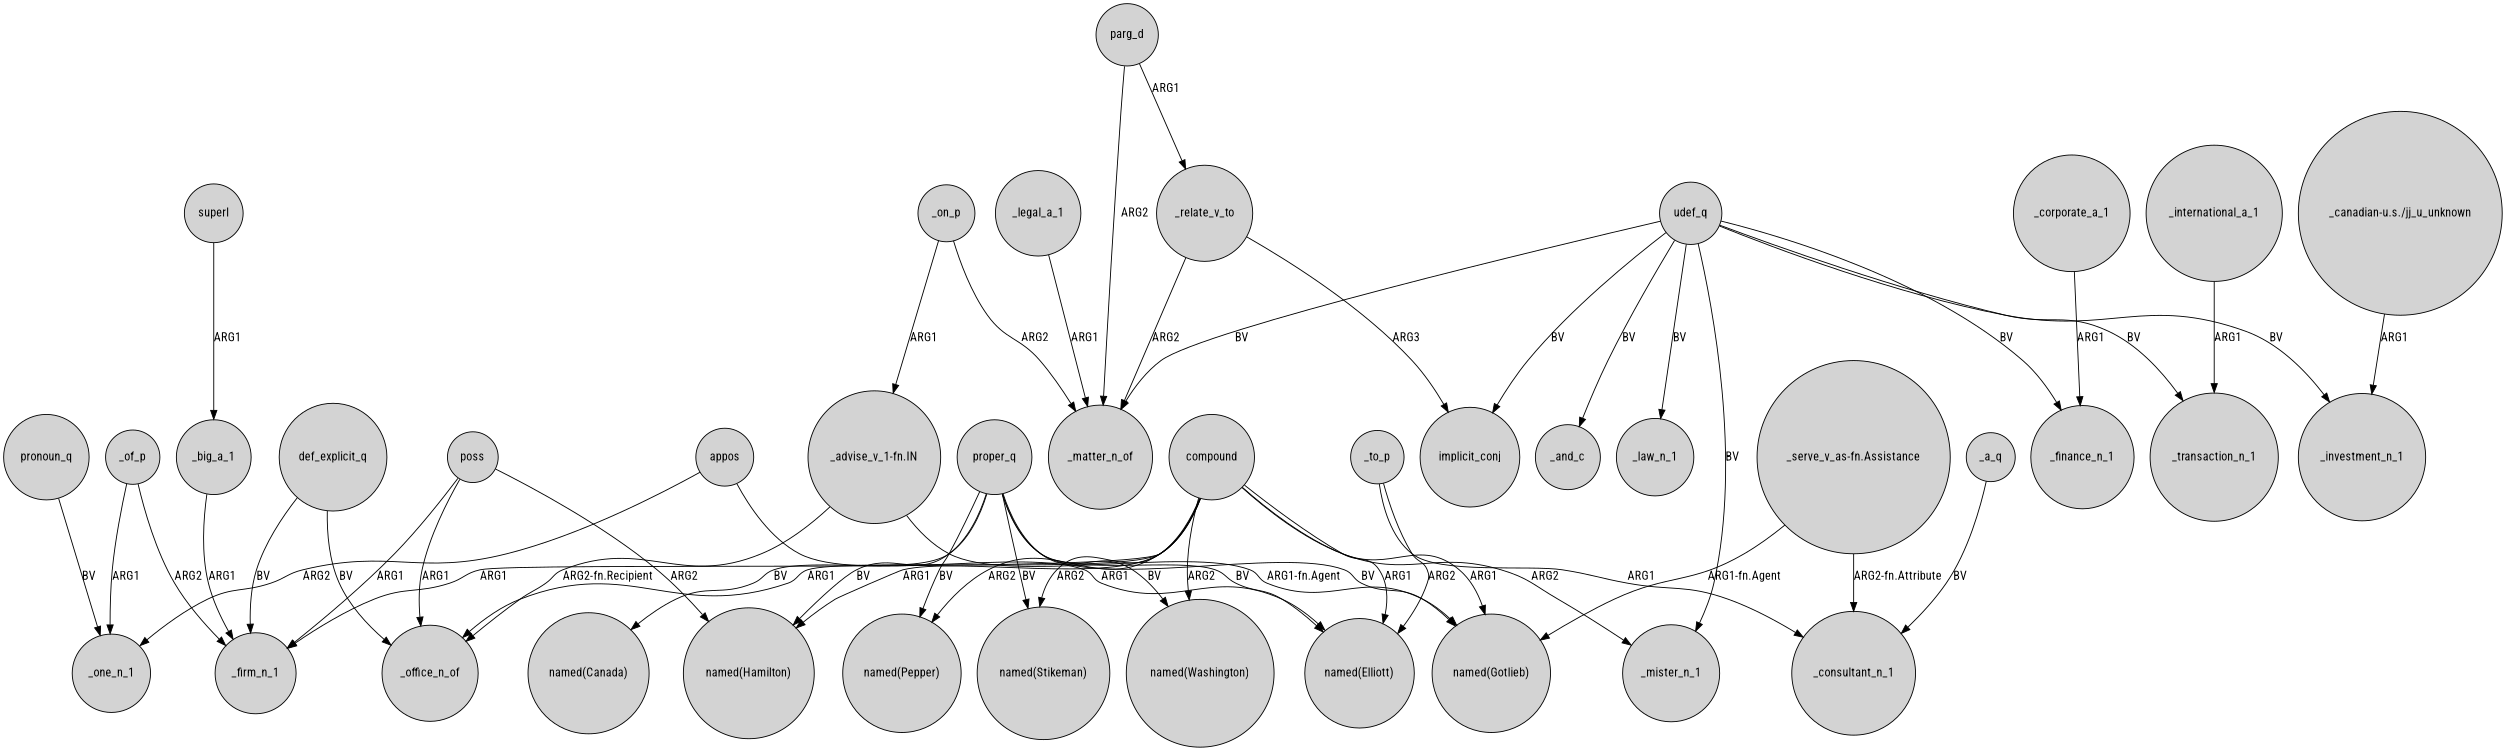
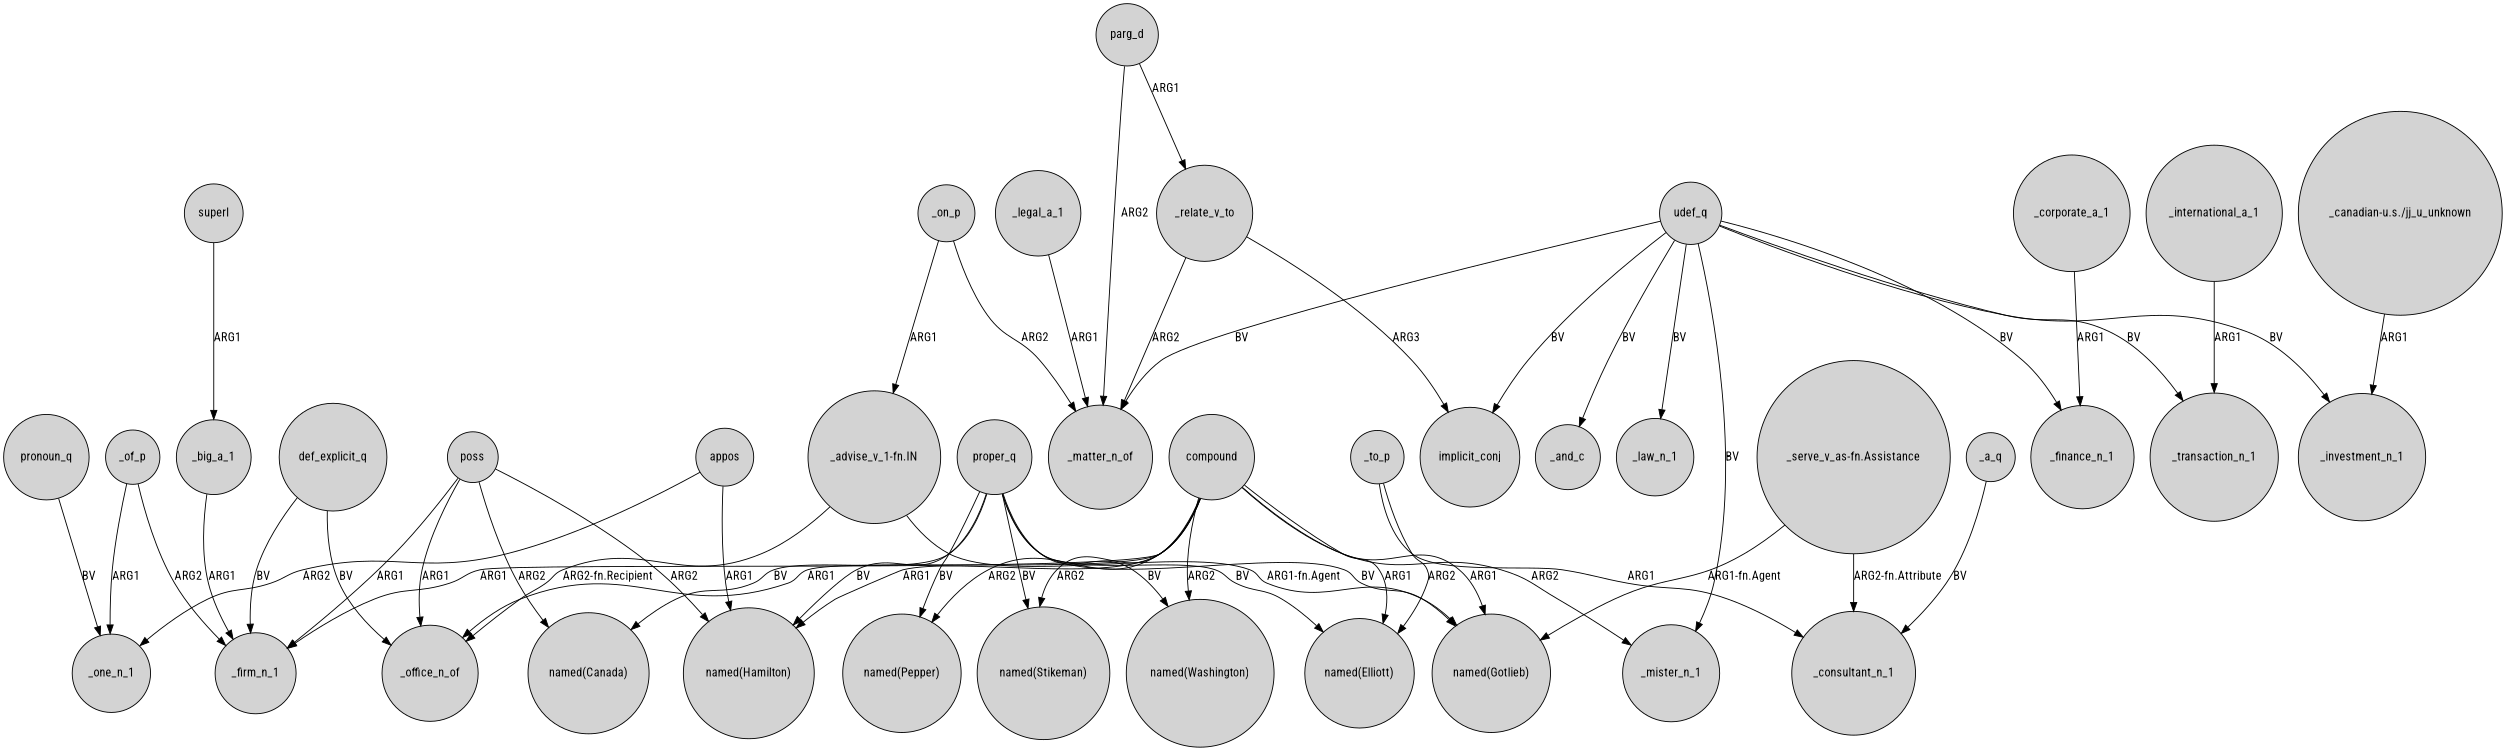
edge "poss" -> "named(Canada)": added, label "ARG2"
edge "appos" -> "named(Elliott)": now "appos" -> "named(Hamilton)"
